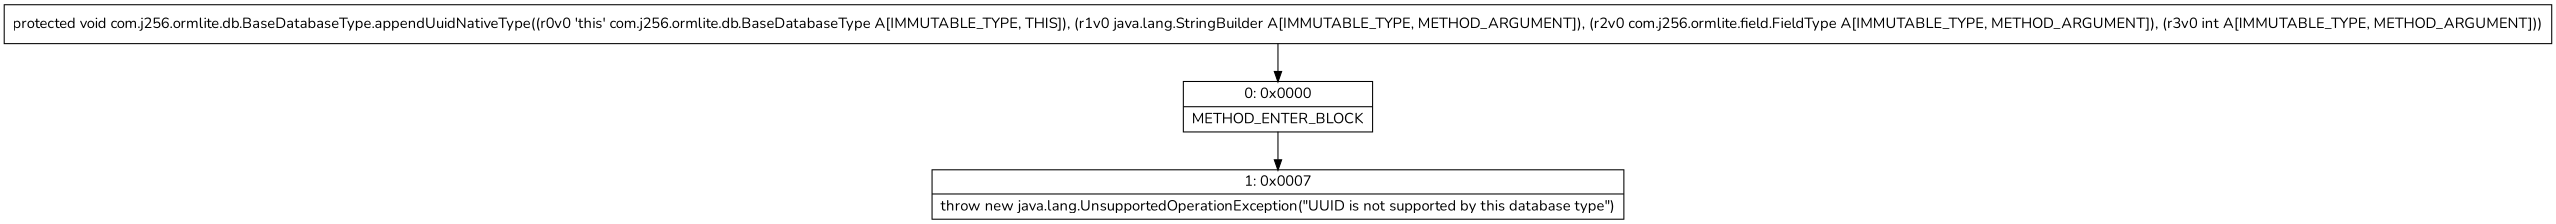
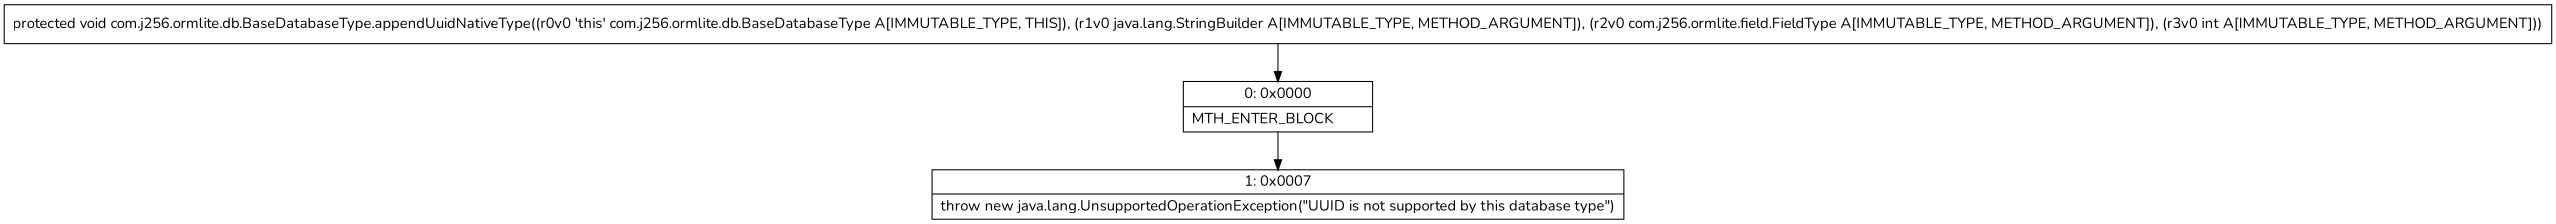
node "0: 0x0000": text "METHOD_ENTER_BLOCK" -> "MTH_ENTER_BLOCK"
